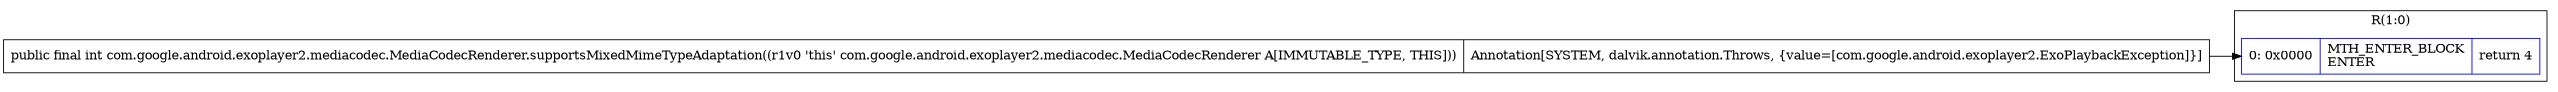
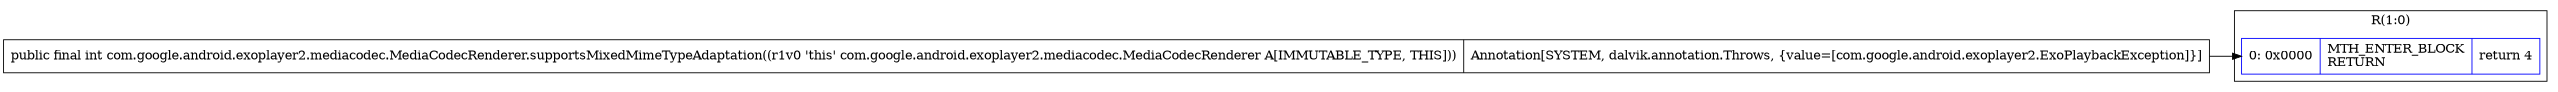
node "0: 0x0000": text "ENTER" -> "RETURN"
